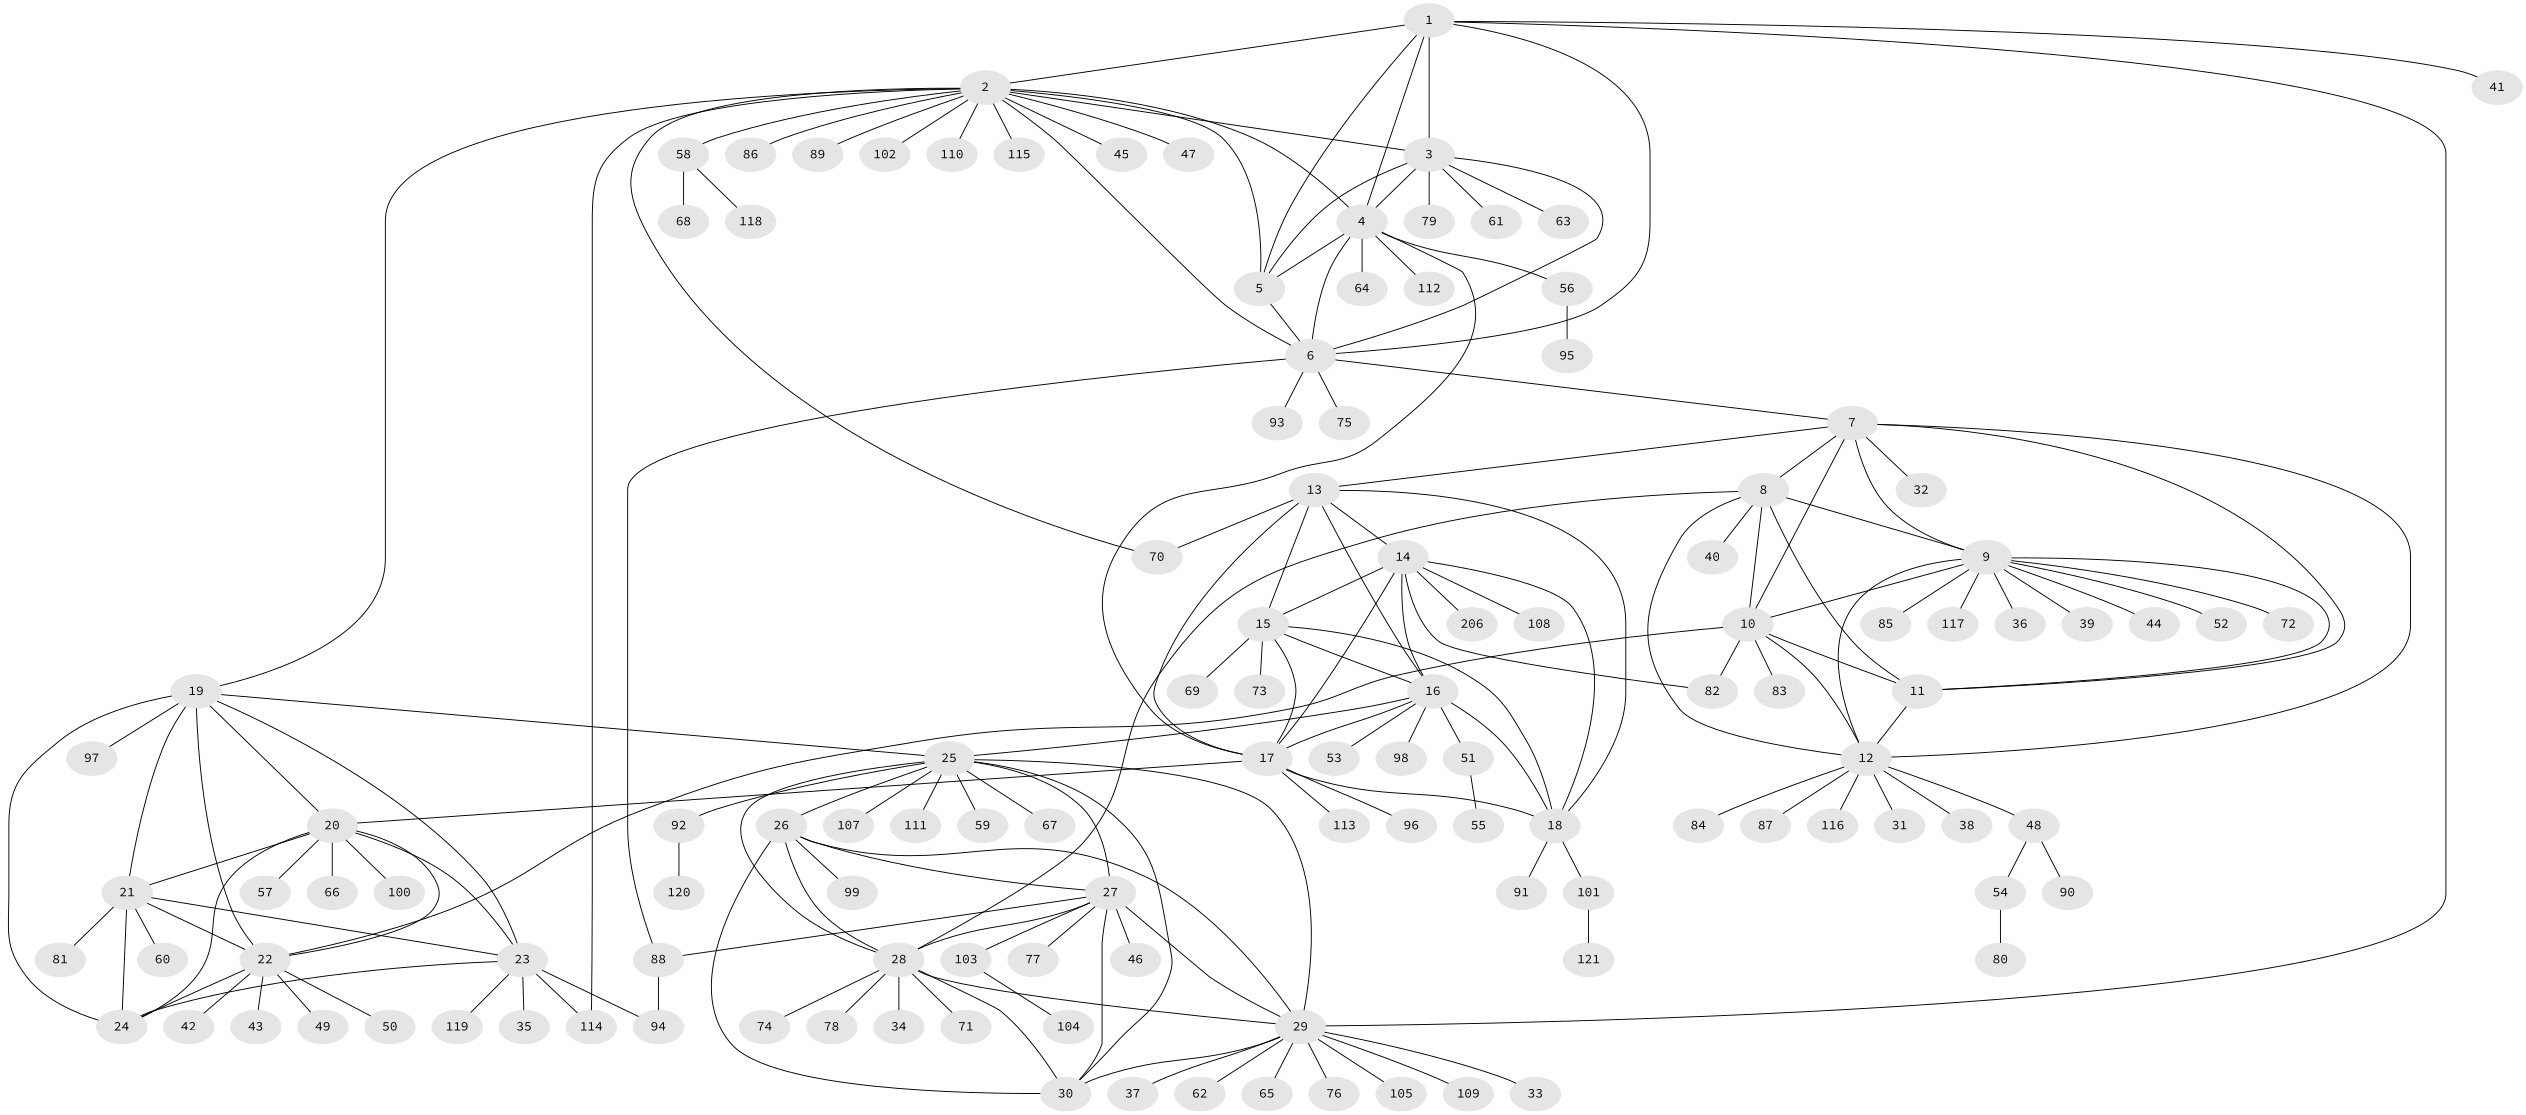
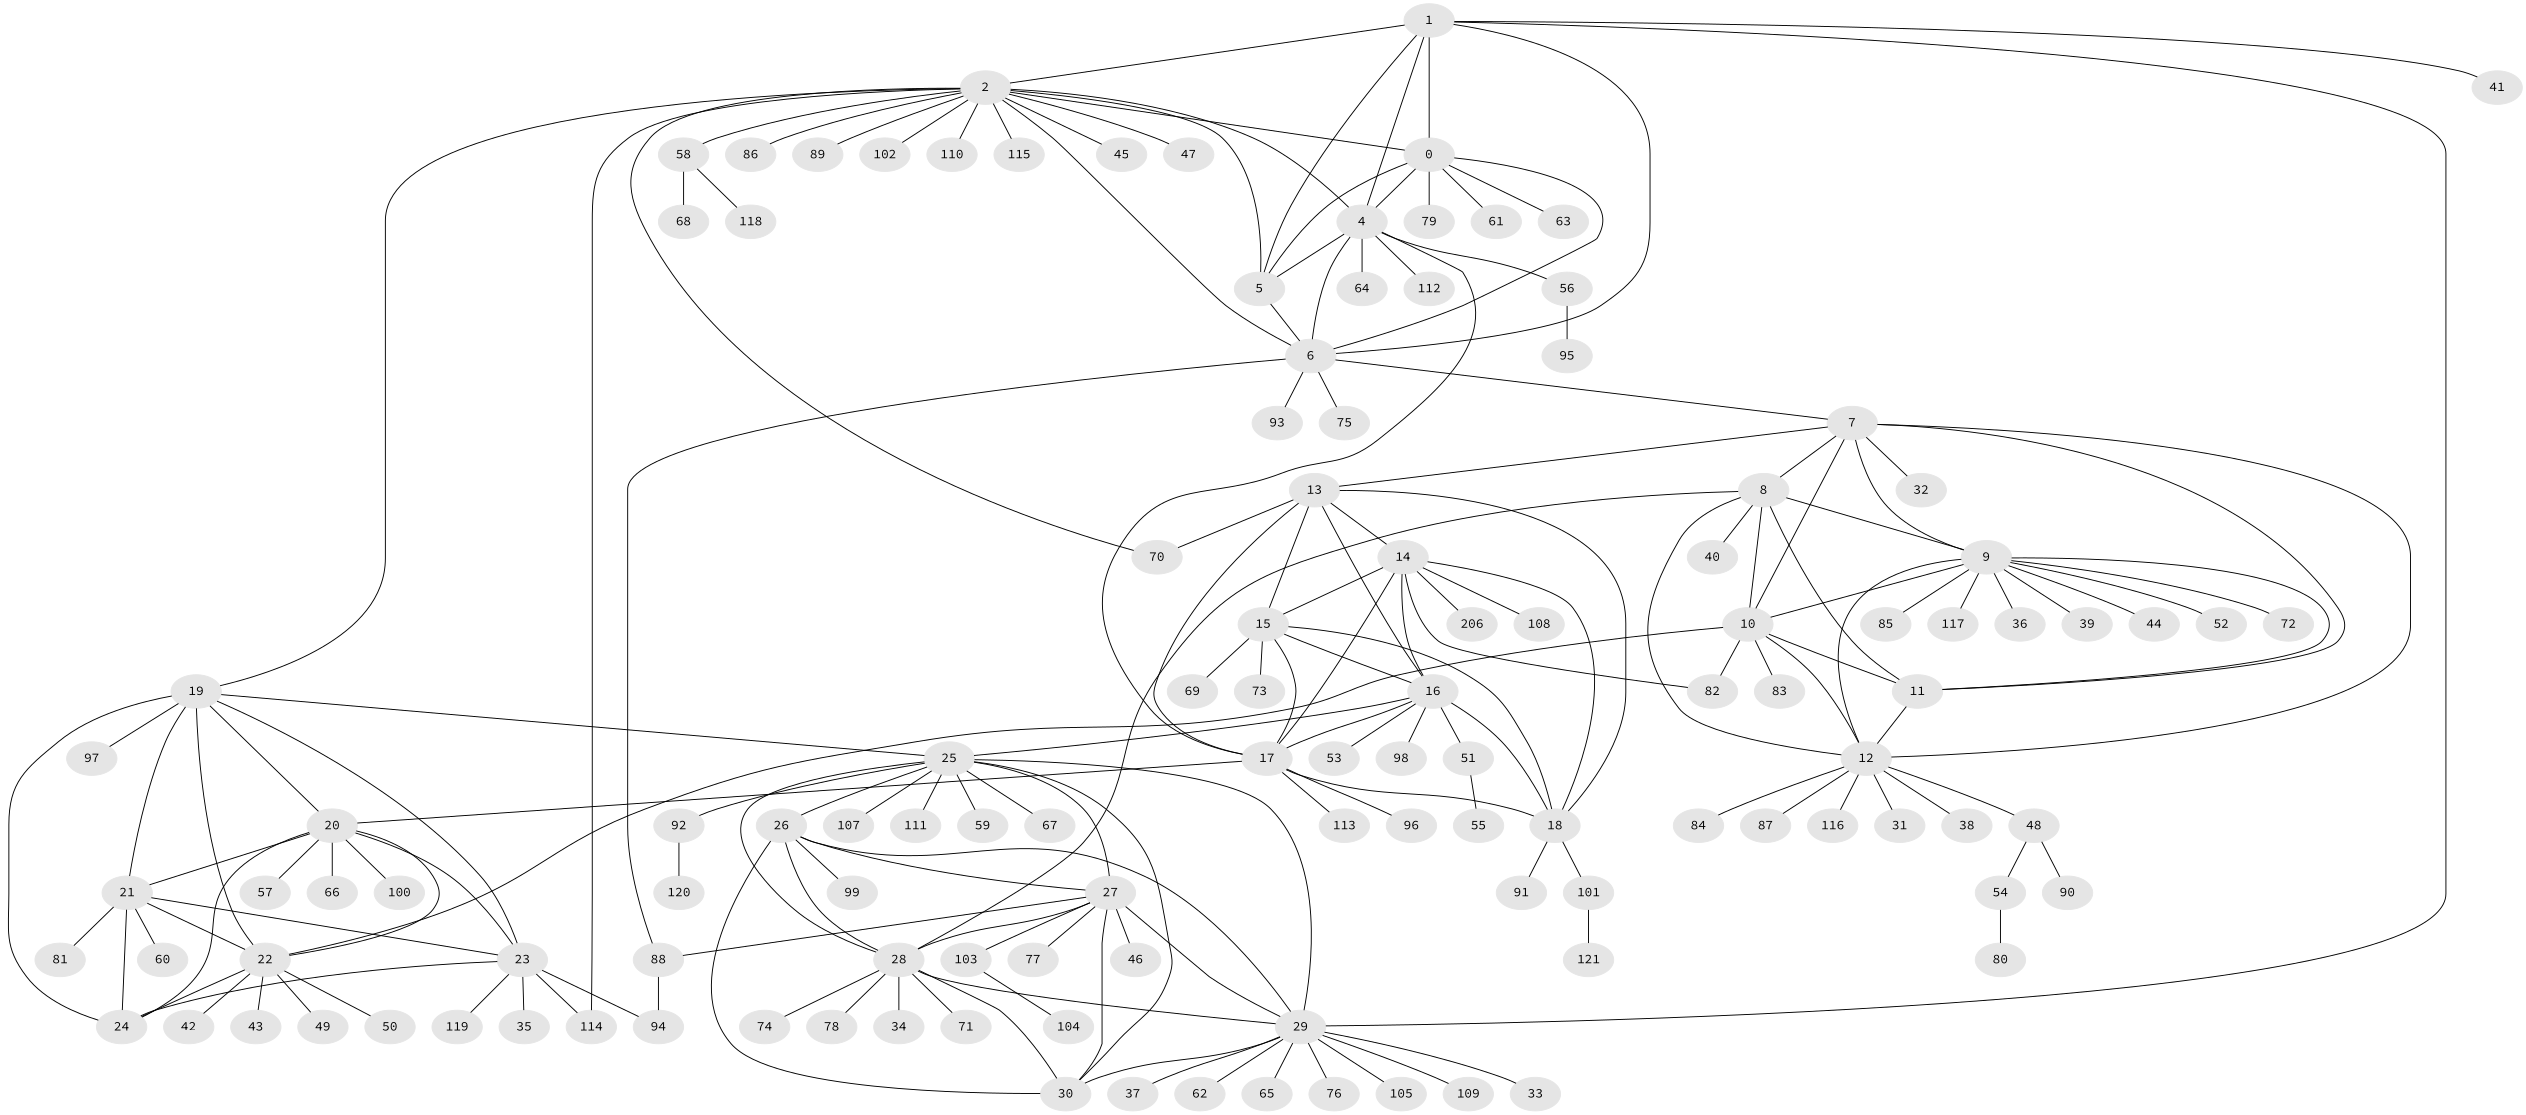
node "3": label "3" -> "0"
